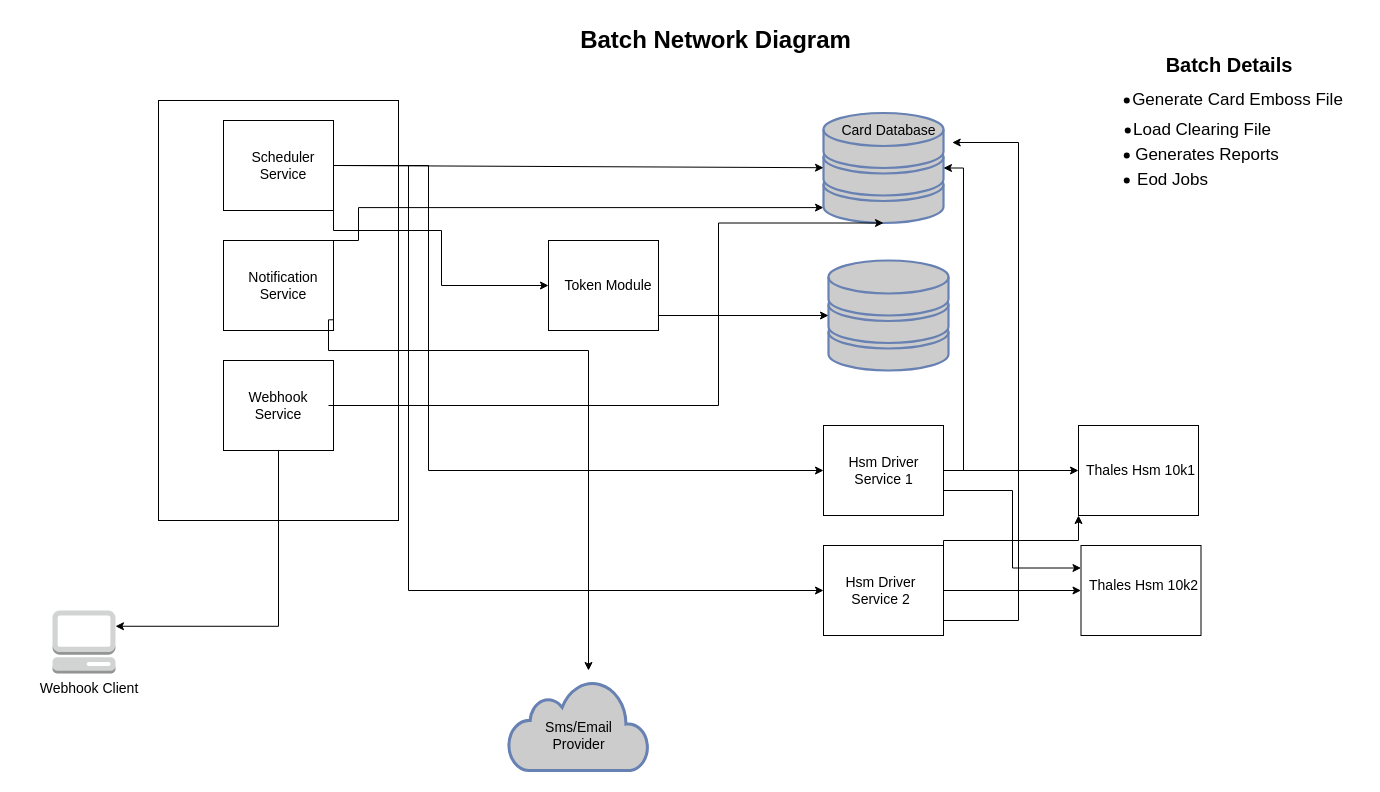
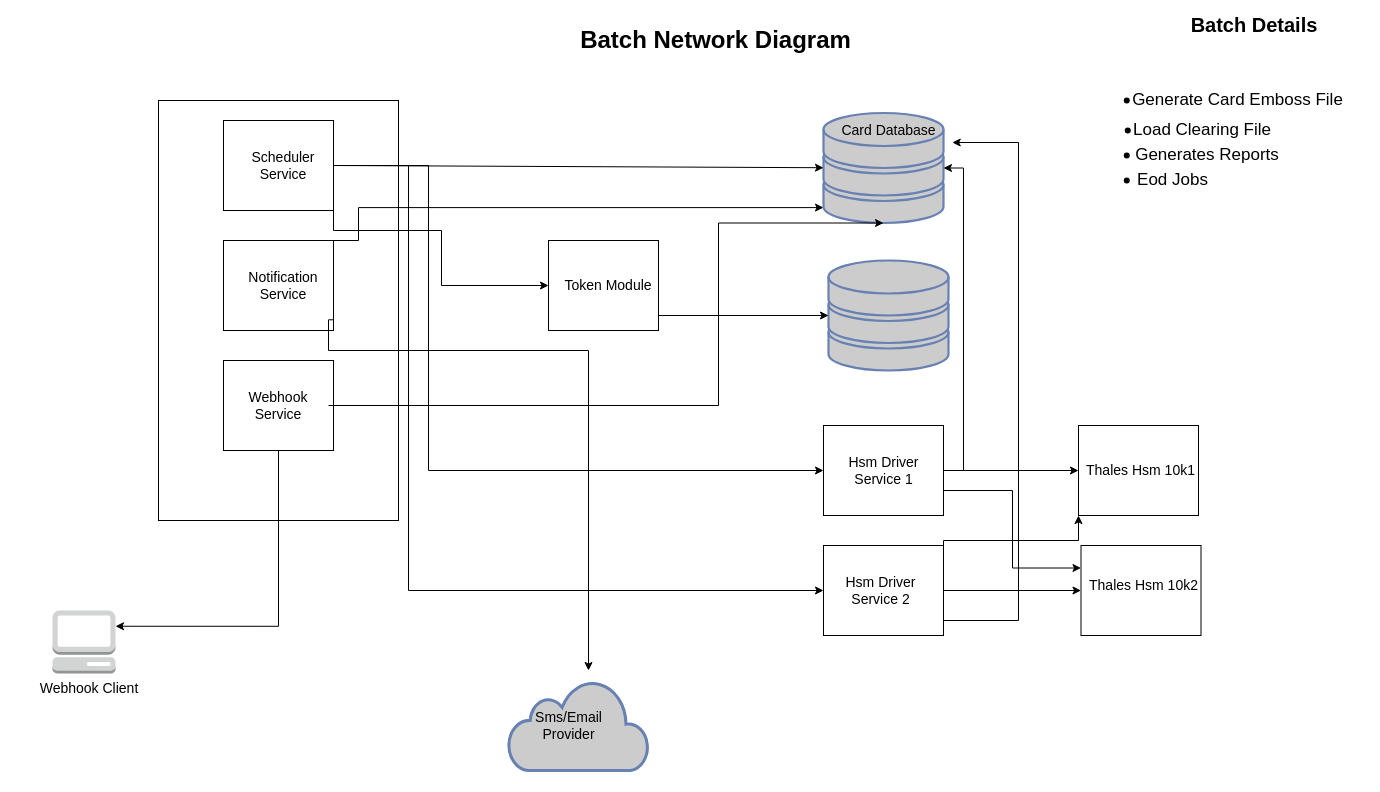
node "Batch Details": moved (1229, 66) -> (1254, 26)
node "Sms/Email Provider": moved (579, 736) -> (569, 726)
